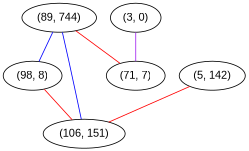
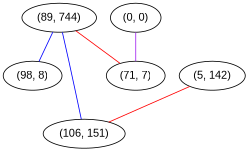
node "(3, 0)": label "(3, 0)" -> "(0, 0)"
edge "(98, 8)" -- "(106, 151)": removed
